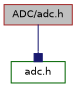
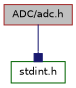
node "adc.h": label "adc.h" -> "stdint.h"
